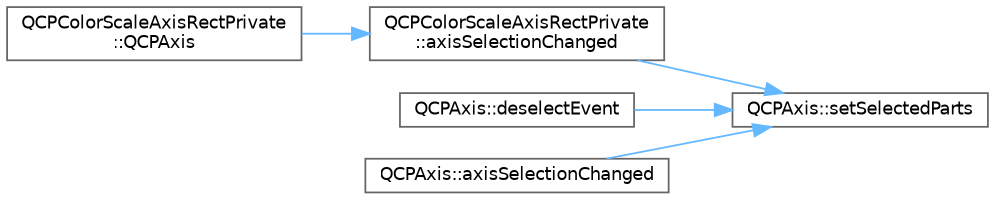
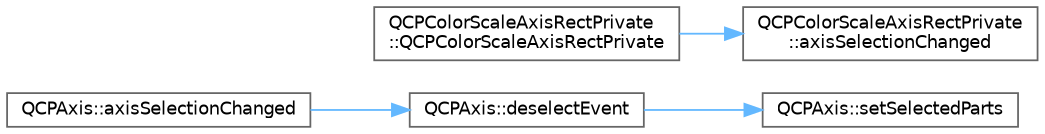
node "QCPColorScaleAxisRectPrivate ::QCPAxis": label "QCPColorScaleAxisRectPrivate ::QCPAxis" -> "QCPColorScaleAxisRectPrivate ::QCPColorScaleAxisRectPrivate"
edge "QCPColorScaleAxisRectPrivate ::axisSelectionChanged" -> "QCPAxis::setSelectedParts": removed
edge "QCPAxis::axisSelectionChanged" -> "QCPAxis::setSelectedParts": now "QCPAxis::axisSelectionChanged" -> "QCPAxis::deselectEvent"
